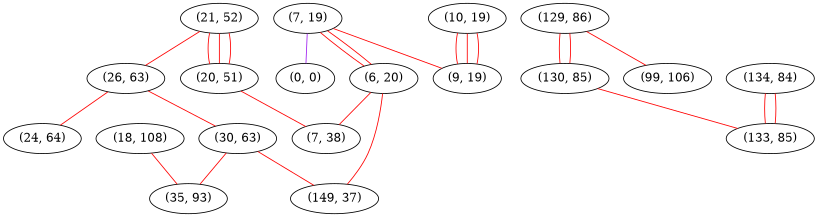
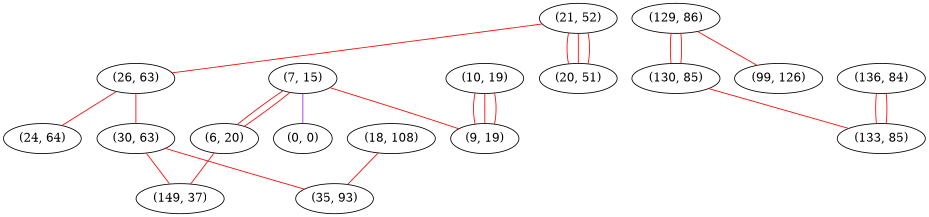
node "(7, 19)": label "(7, 19)" -> "(7, 15)"
node "(99, 106)": label "(99, 106)" -> "(99, 126)"
node "(134, 84)": label "(134, 84)" -> "(136, 84)"
node "(7, 38)": removed
